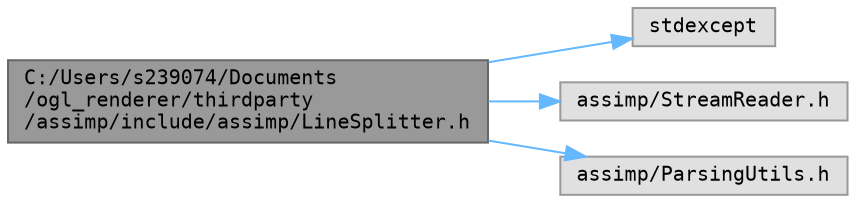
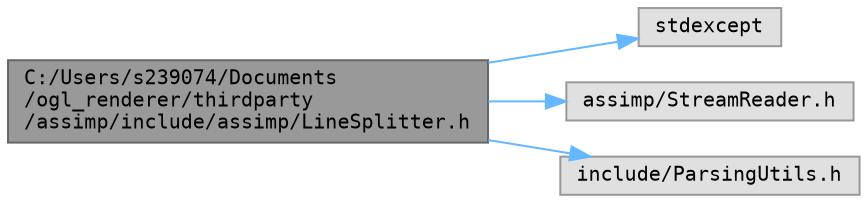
node "assimp/ParsingUtils.h": label "assimp/ParsingUtils.h" -> "include/ParsingUtils.h"
